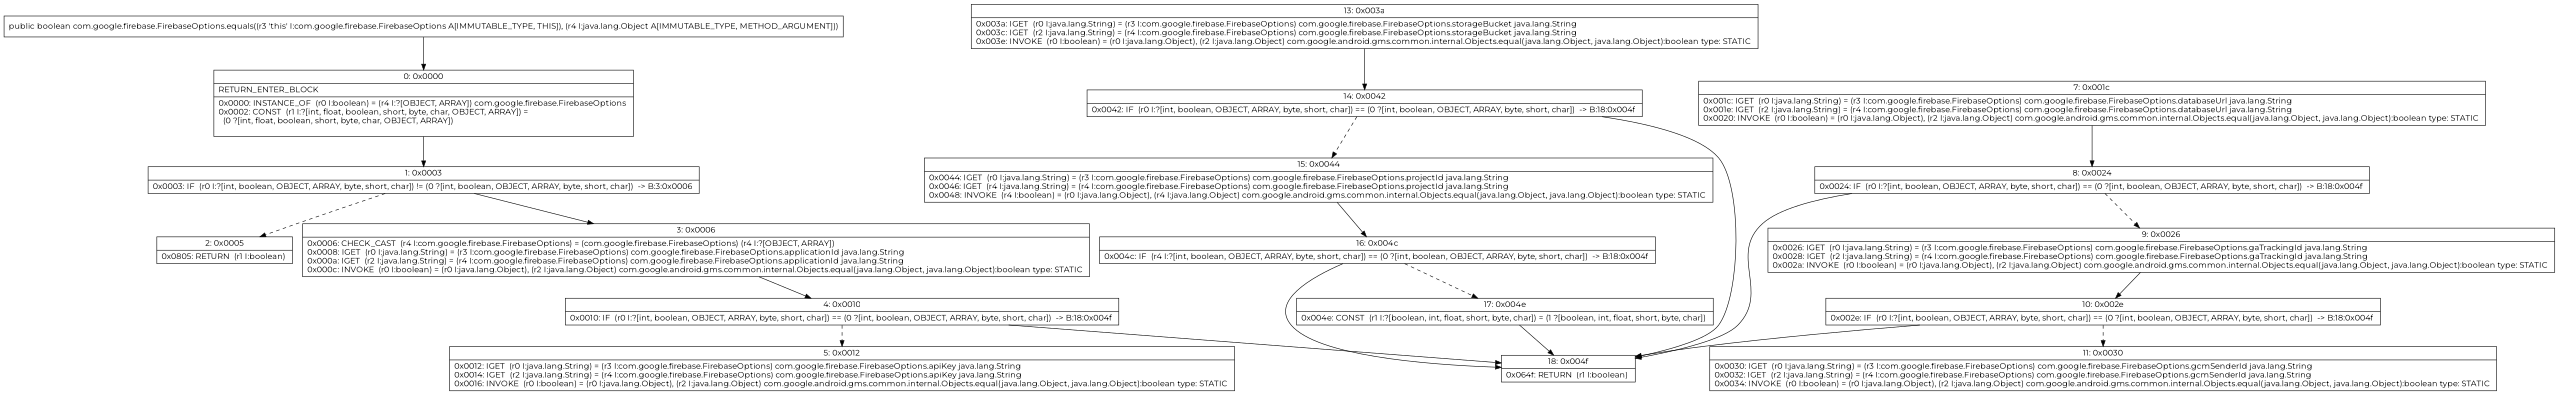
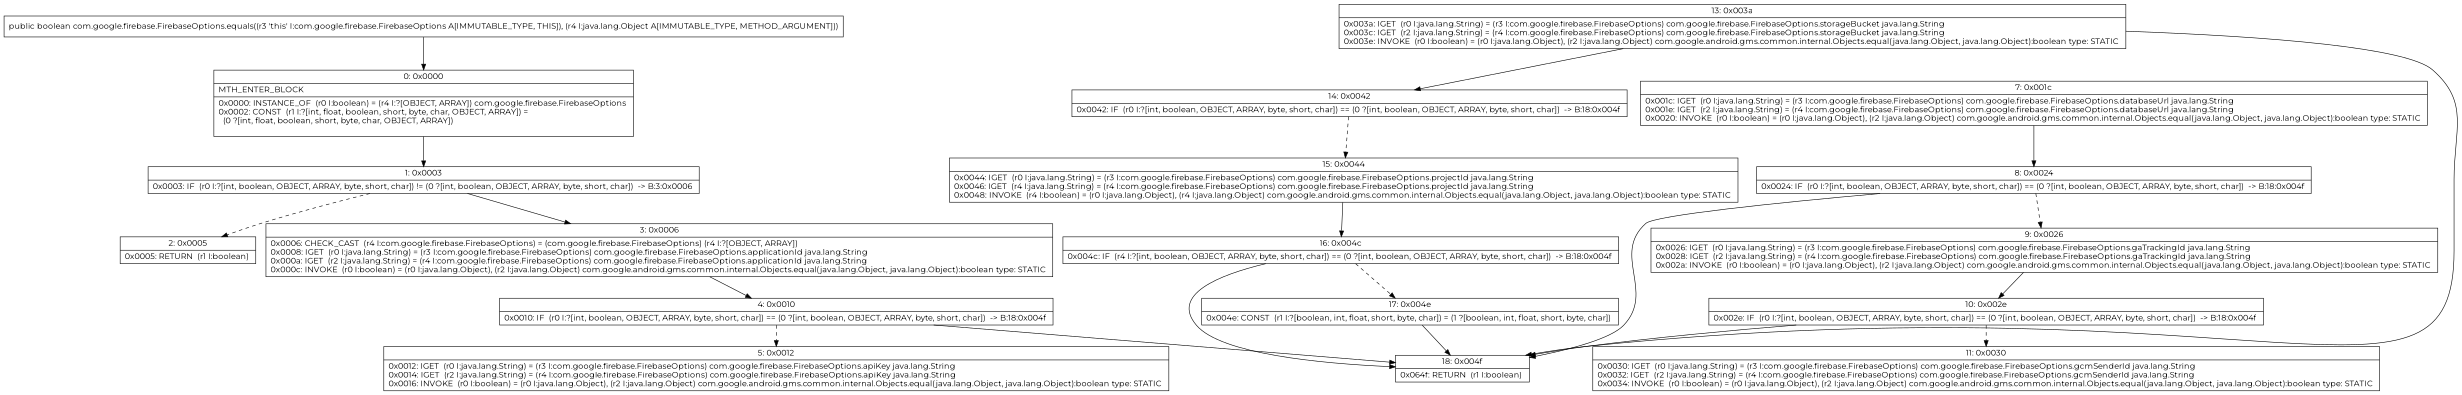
node "0: 0x0000": text "RETURN_ENTER_BLOCK" -> "MTH_ENTER_BLOCK"
edge "14: 0x0042" -> "18: 0x004f": now "13: 0x003a" -> "18: 0x004f"
node "2: 0x0005": text "0x0805: RETURN  (r1 I:boolean)" -> "0x0005: RETURN  (r1 I:boolean)"
